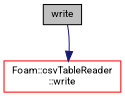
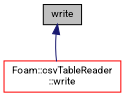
edge "write" -> "Foam::csvTableReader ::write": reversed
